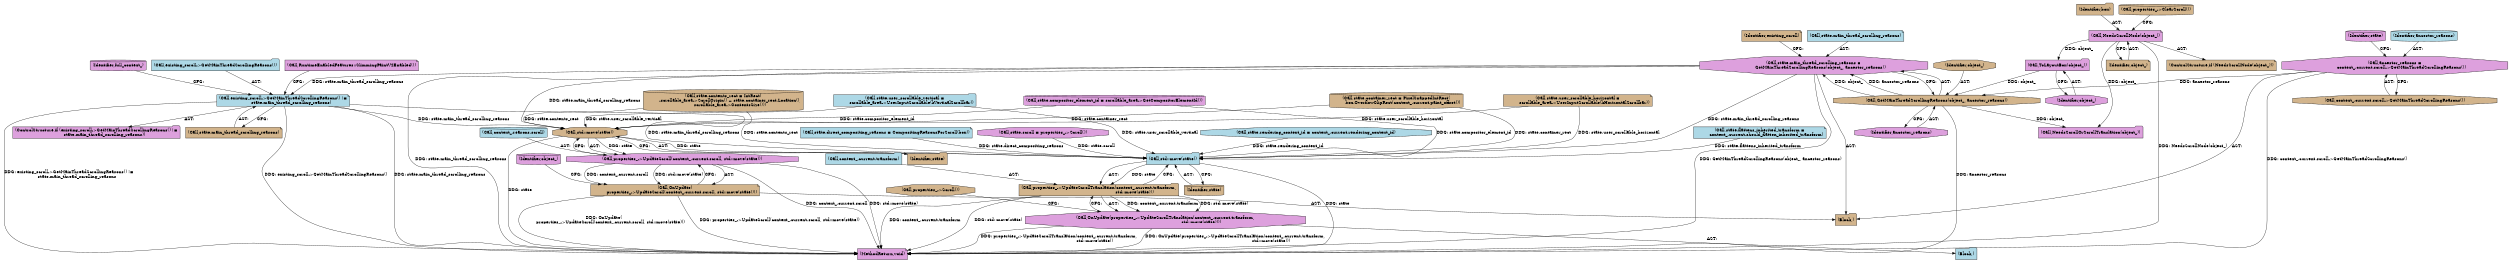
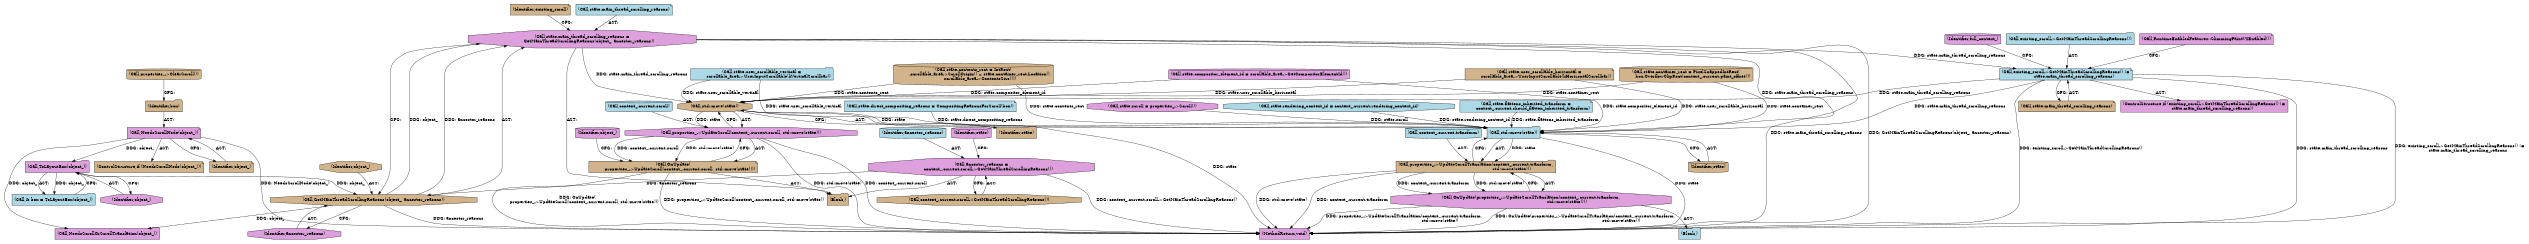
edge "(Call,properties_->ClearScroll())" -> "(Call,NeedsScrollNode(object_))": now "(Call,properties_->ClearScroll())" -> "(Identifier,box)"
node "(Call,context_.reasons.scroll)": label "(Call,context_.reasons.scroll)" -> "(Call,context_.current.scroll)"
node "(Call,context_.current.transform)": shape folder -> cylinder
node "(Call,properties_->Scroll())": removed
node "(Call,& box = ToLayoutBox(object_))": added
